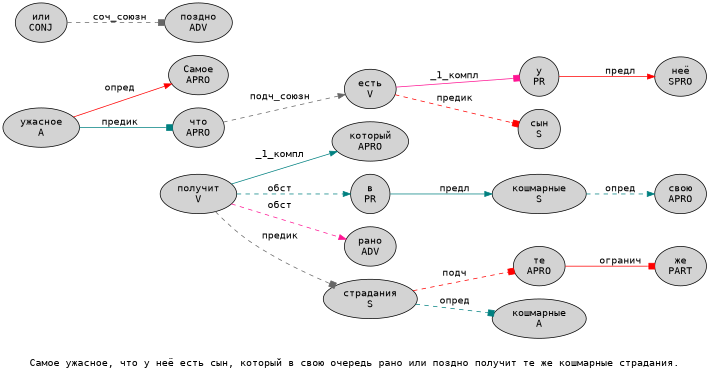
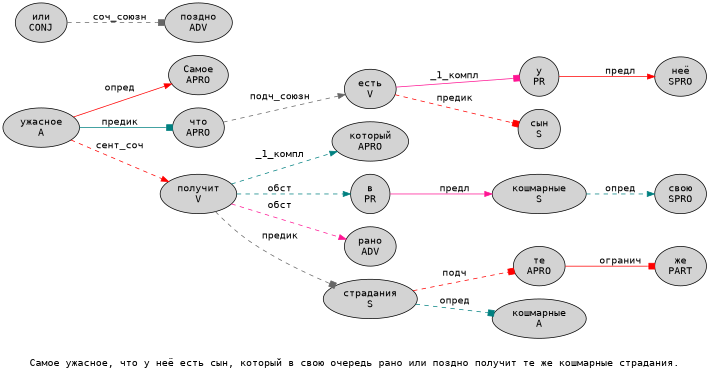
edge "ужасное A" -> "получит V": added, label "сент_соч"
edge "получит V" -> "который APRO": style solid -> dashed
edge "в PR" -> "кошмарные S": color teal -> deeppink
node "свою APRO": label "свою APRO" -> "свою SPRO"
